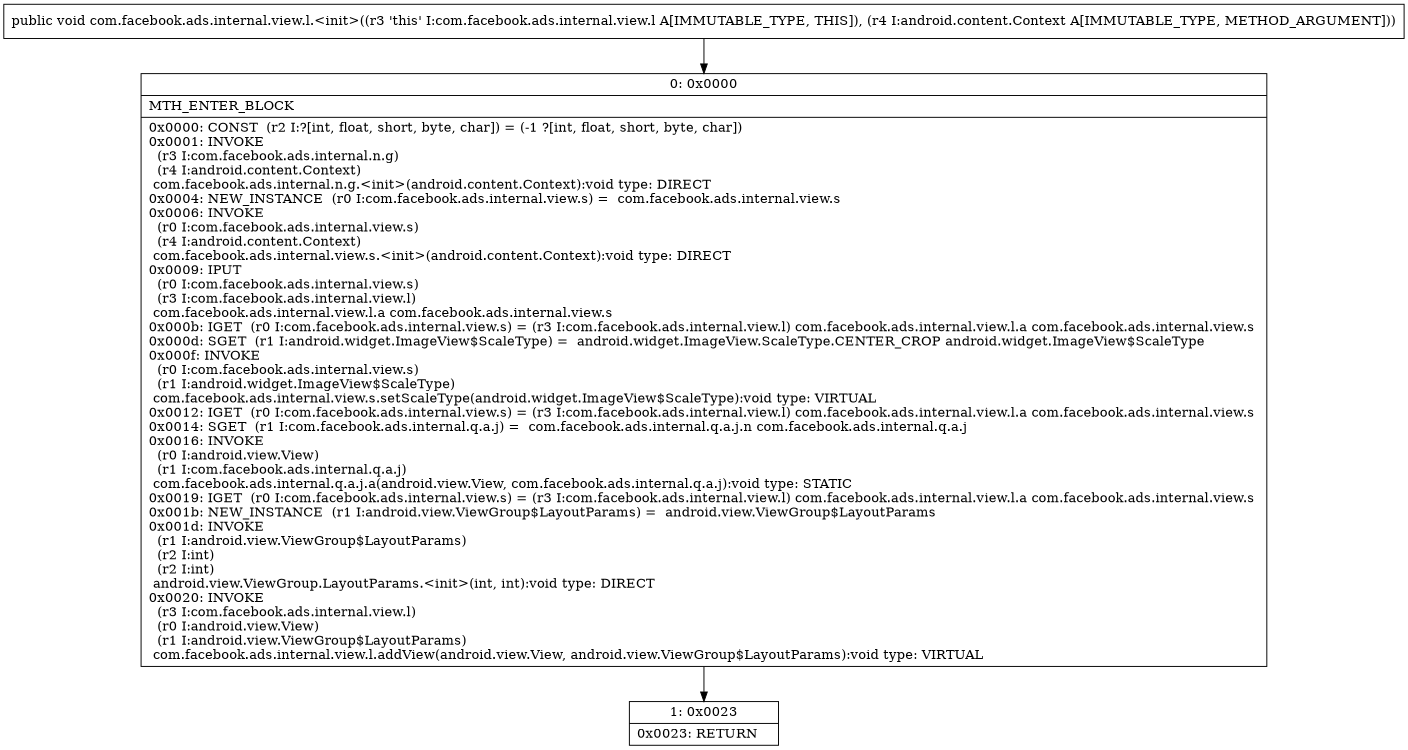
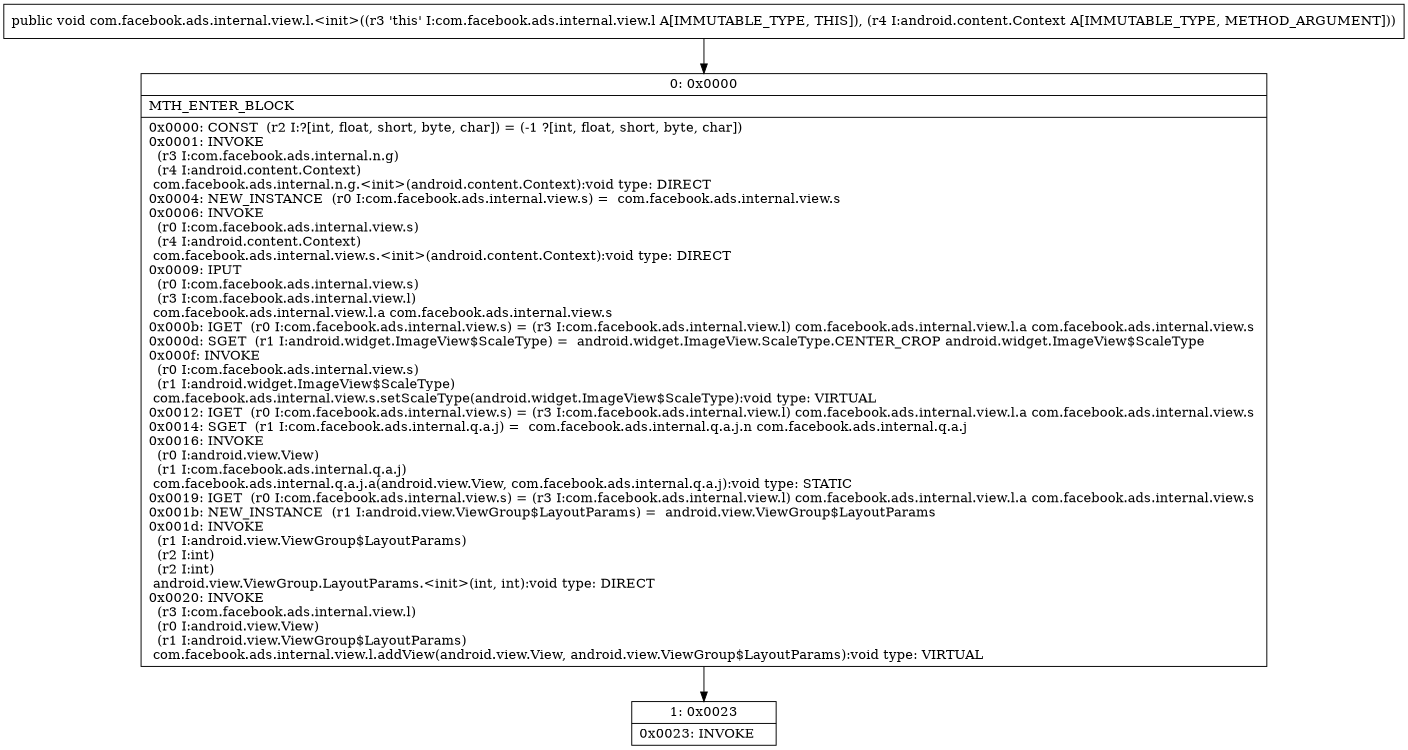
node "1: 0x0023": text "0x0023: RETURN" -> "0x0023: INVOKE"
